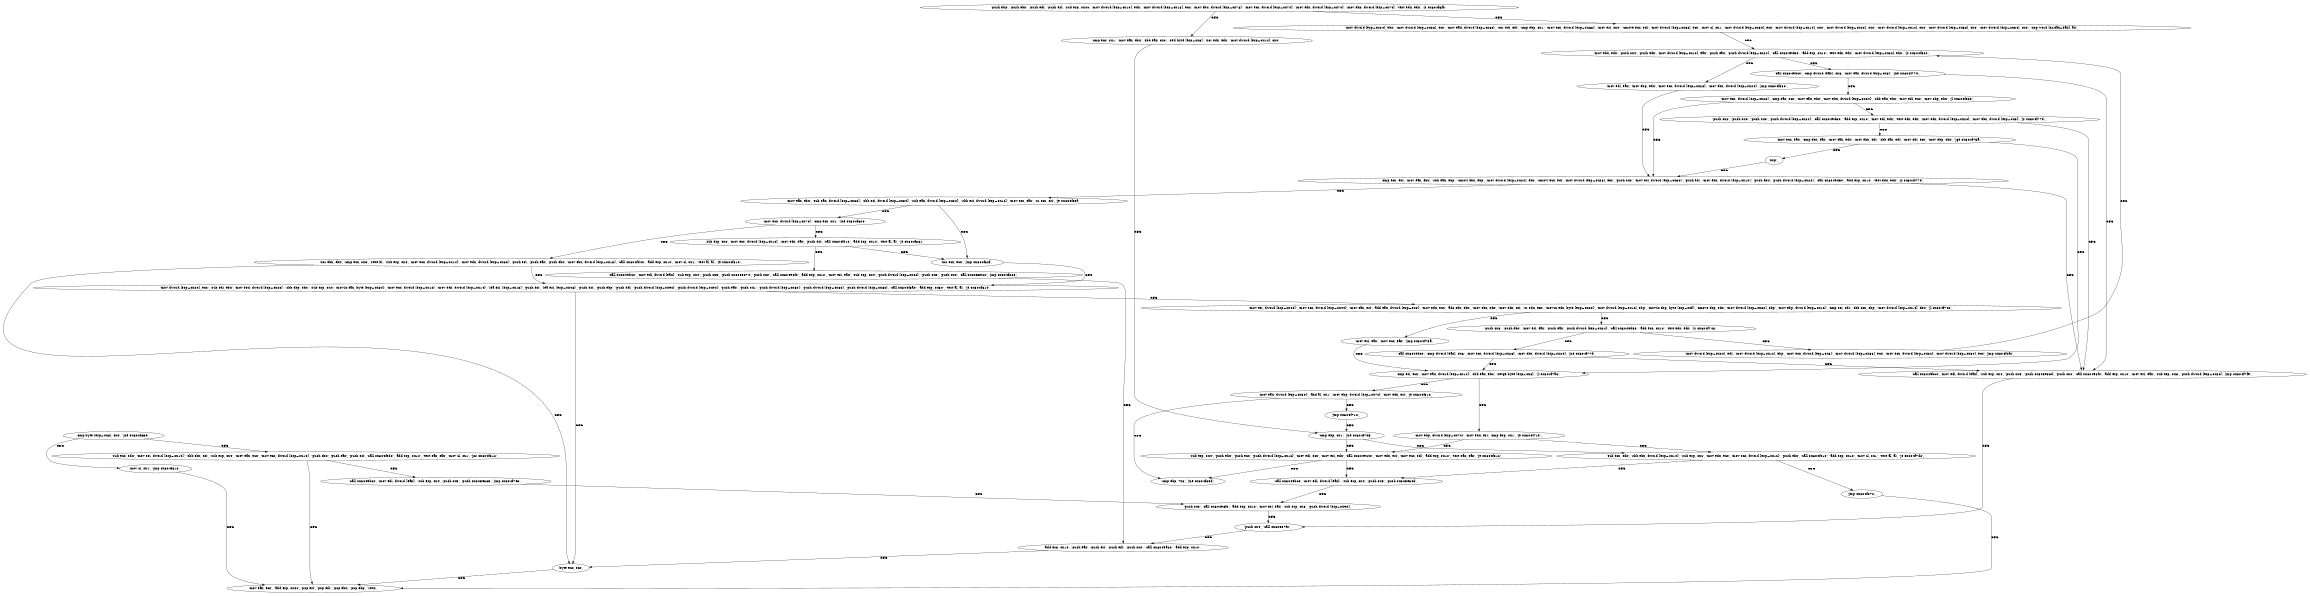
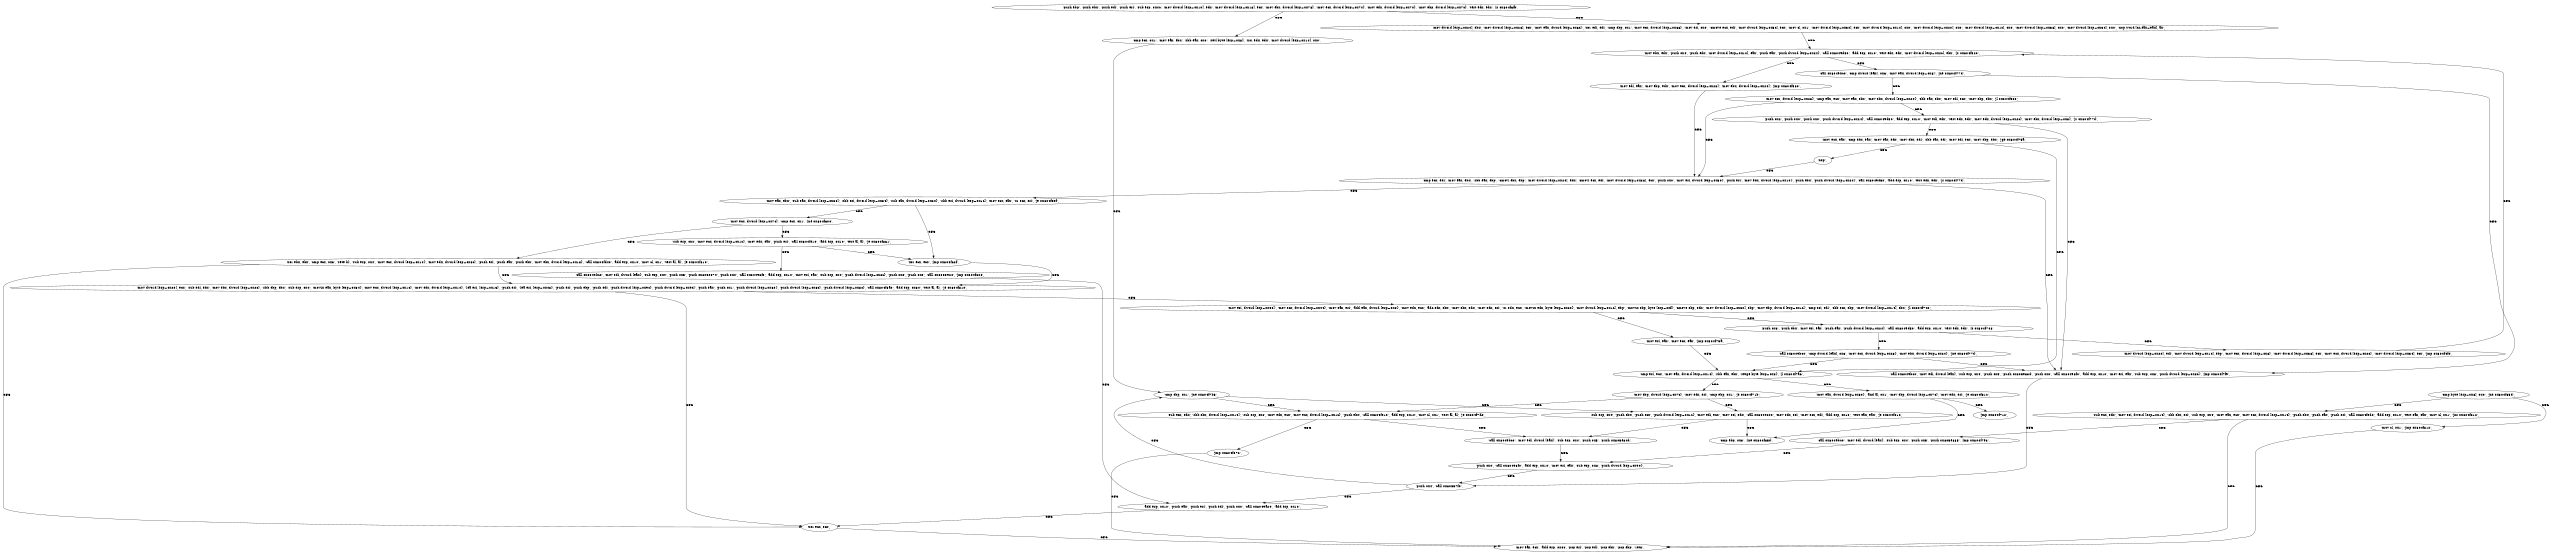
edge "'jmp 0x804f712'," -> "'cmp ebp, 0x1', 'jne 0x804f7b5',": now "'push 0x4', 'call 0x80557f0'," -> "'cmp ebp, 0x1', 'jne 0x804f7b5',"
node "'cmp ebp, 7x3', 'jne 0x804f85d',": label "'cmp ebp, 7x3', 'jne 0x804f85d'," -> "'cmp ebp, 0x3', 'jne 0x804f85d',"
node "'byte ecx, ecx',": label "'byte ecx, ecx'," -> "'xor ecx, ecx',"
